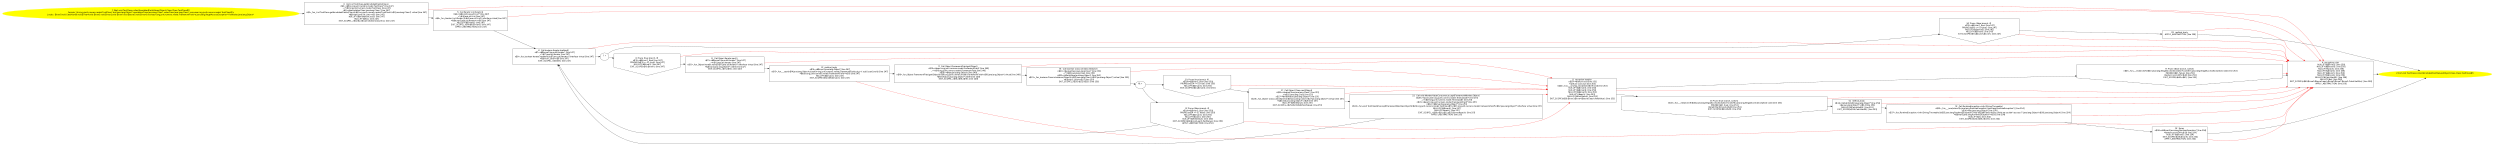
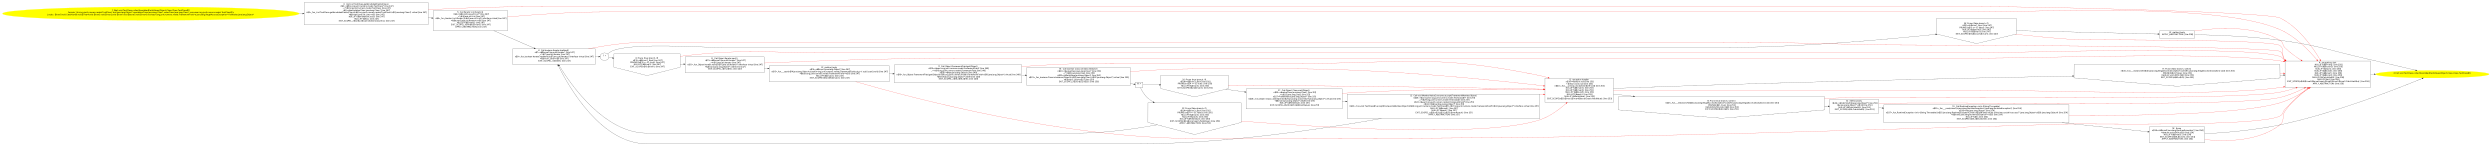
node "19: +": shape ellipse -> box
